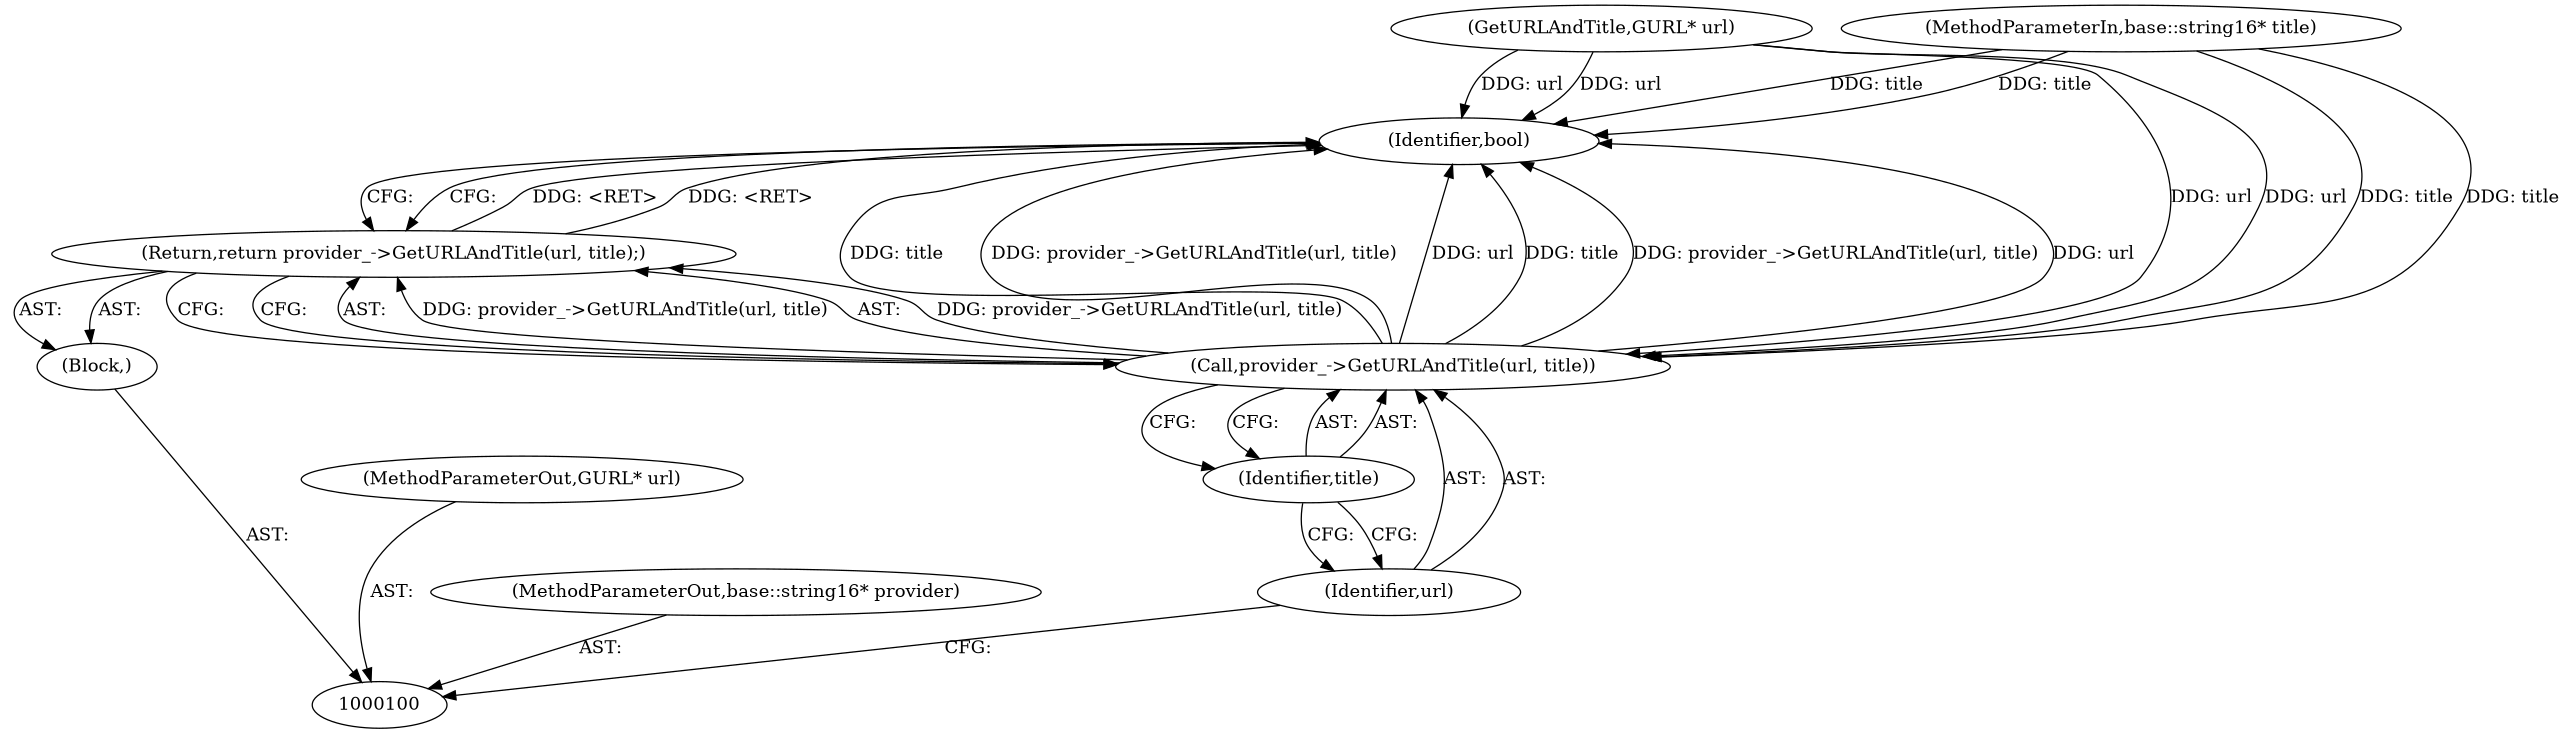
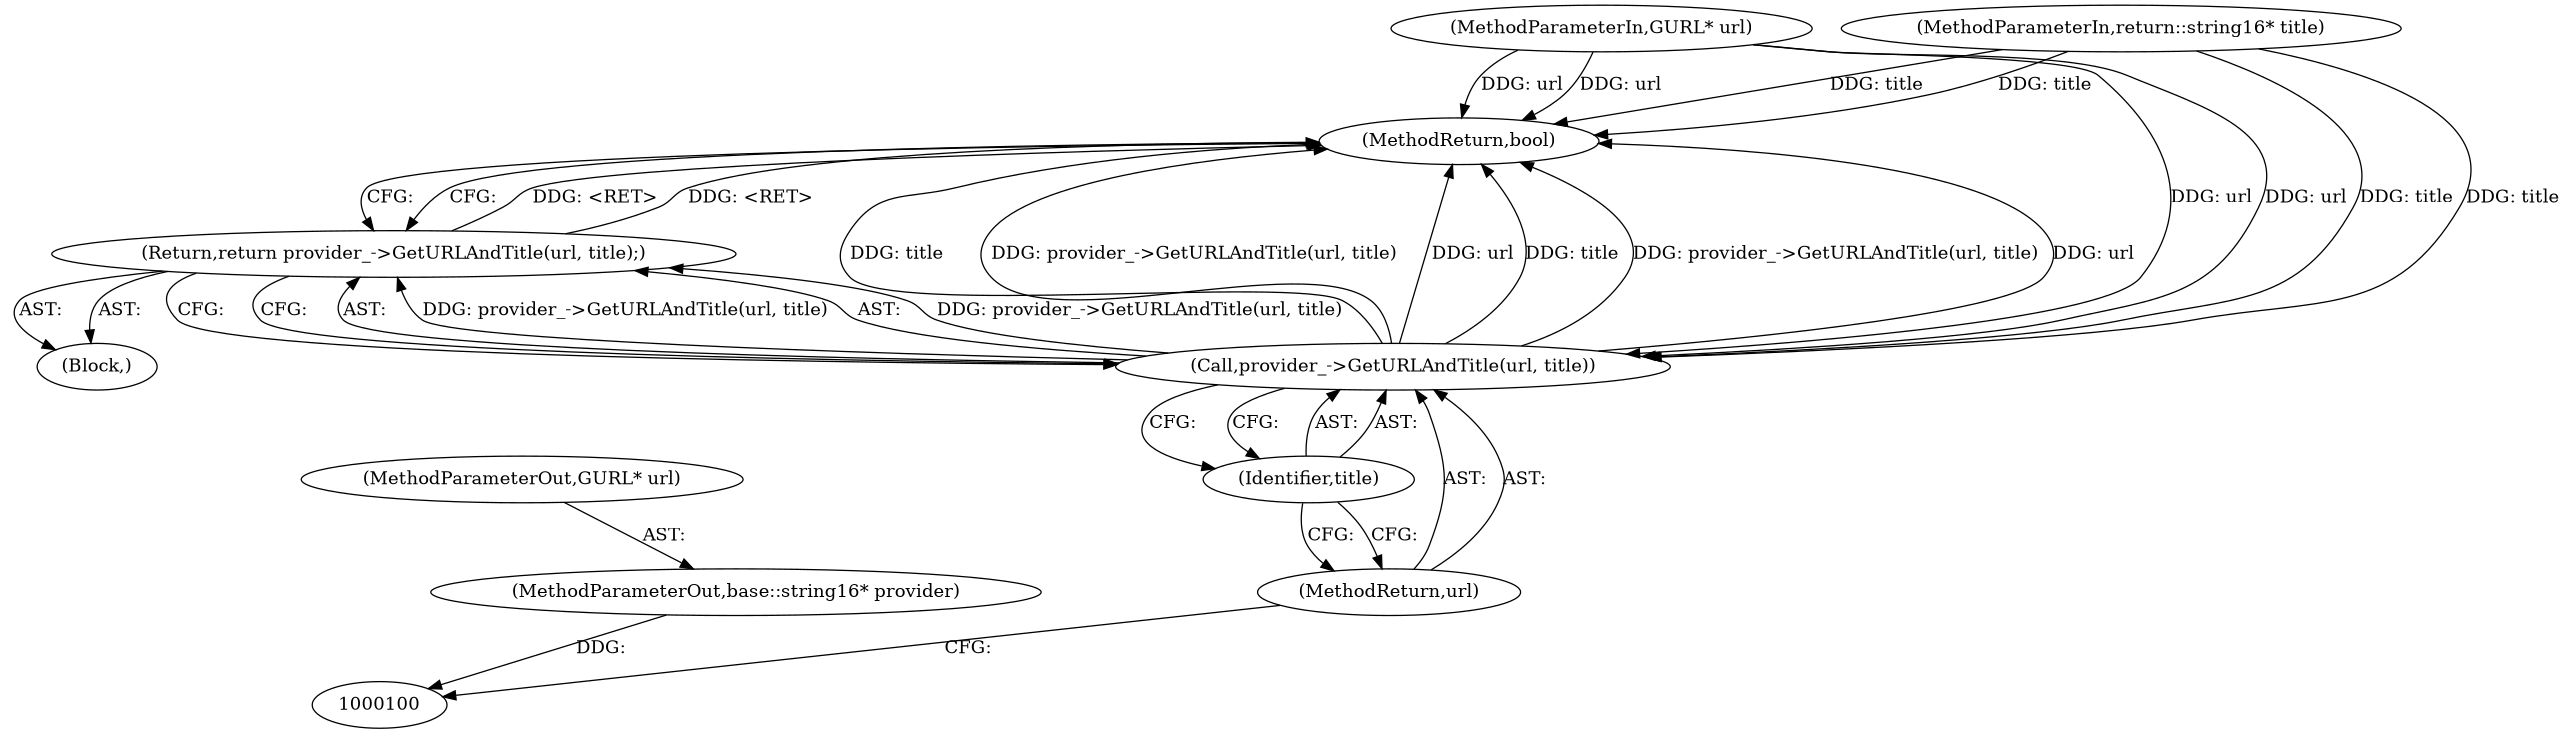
node "(GetURLAndTitle,GURL* url)": label "(GetURLAndTitle,GURL* url)" -> "(MethodParameterIn,GURL* url)"
node "(MethodParameterIn,base::string16* title)": label "(MethodParameterIn,base::string16* title)" -> "(MethodParameterIn,return::string16* title)"
node "(Identifier,bool)": label "(Identifier,bool)" -> "(MethodReturn,bool)"
edge "(Block,)" -> "1000100": removed, label "AST:"
edge "(MethodParameterOut,GURL* url)" -> "1000100": now "(MethodParameterOut,GURL* url)" -> "(MethodParameterOut,base::string16* provider)"
node "(Identifier,url)": label "(Identifier,url)" -> "(MethodReturn,url)"
edge "(MethodParameterOut,base::string16* provider)" -> "1000100": label "AST: " -> "DDG: "
